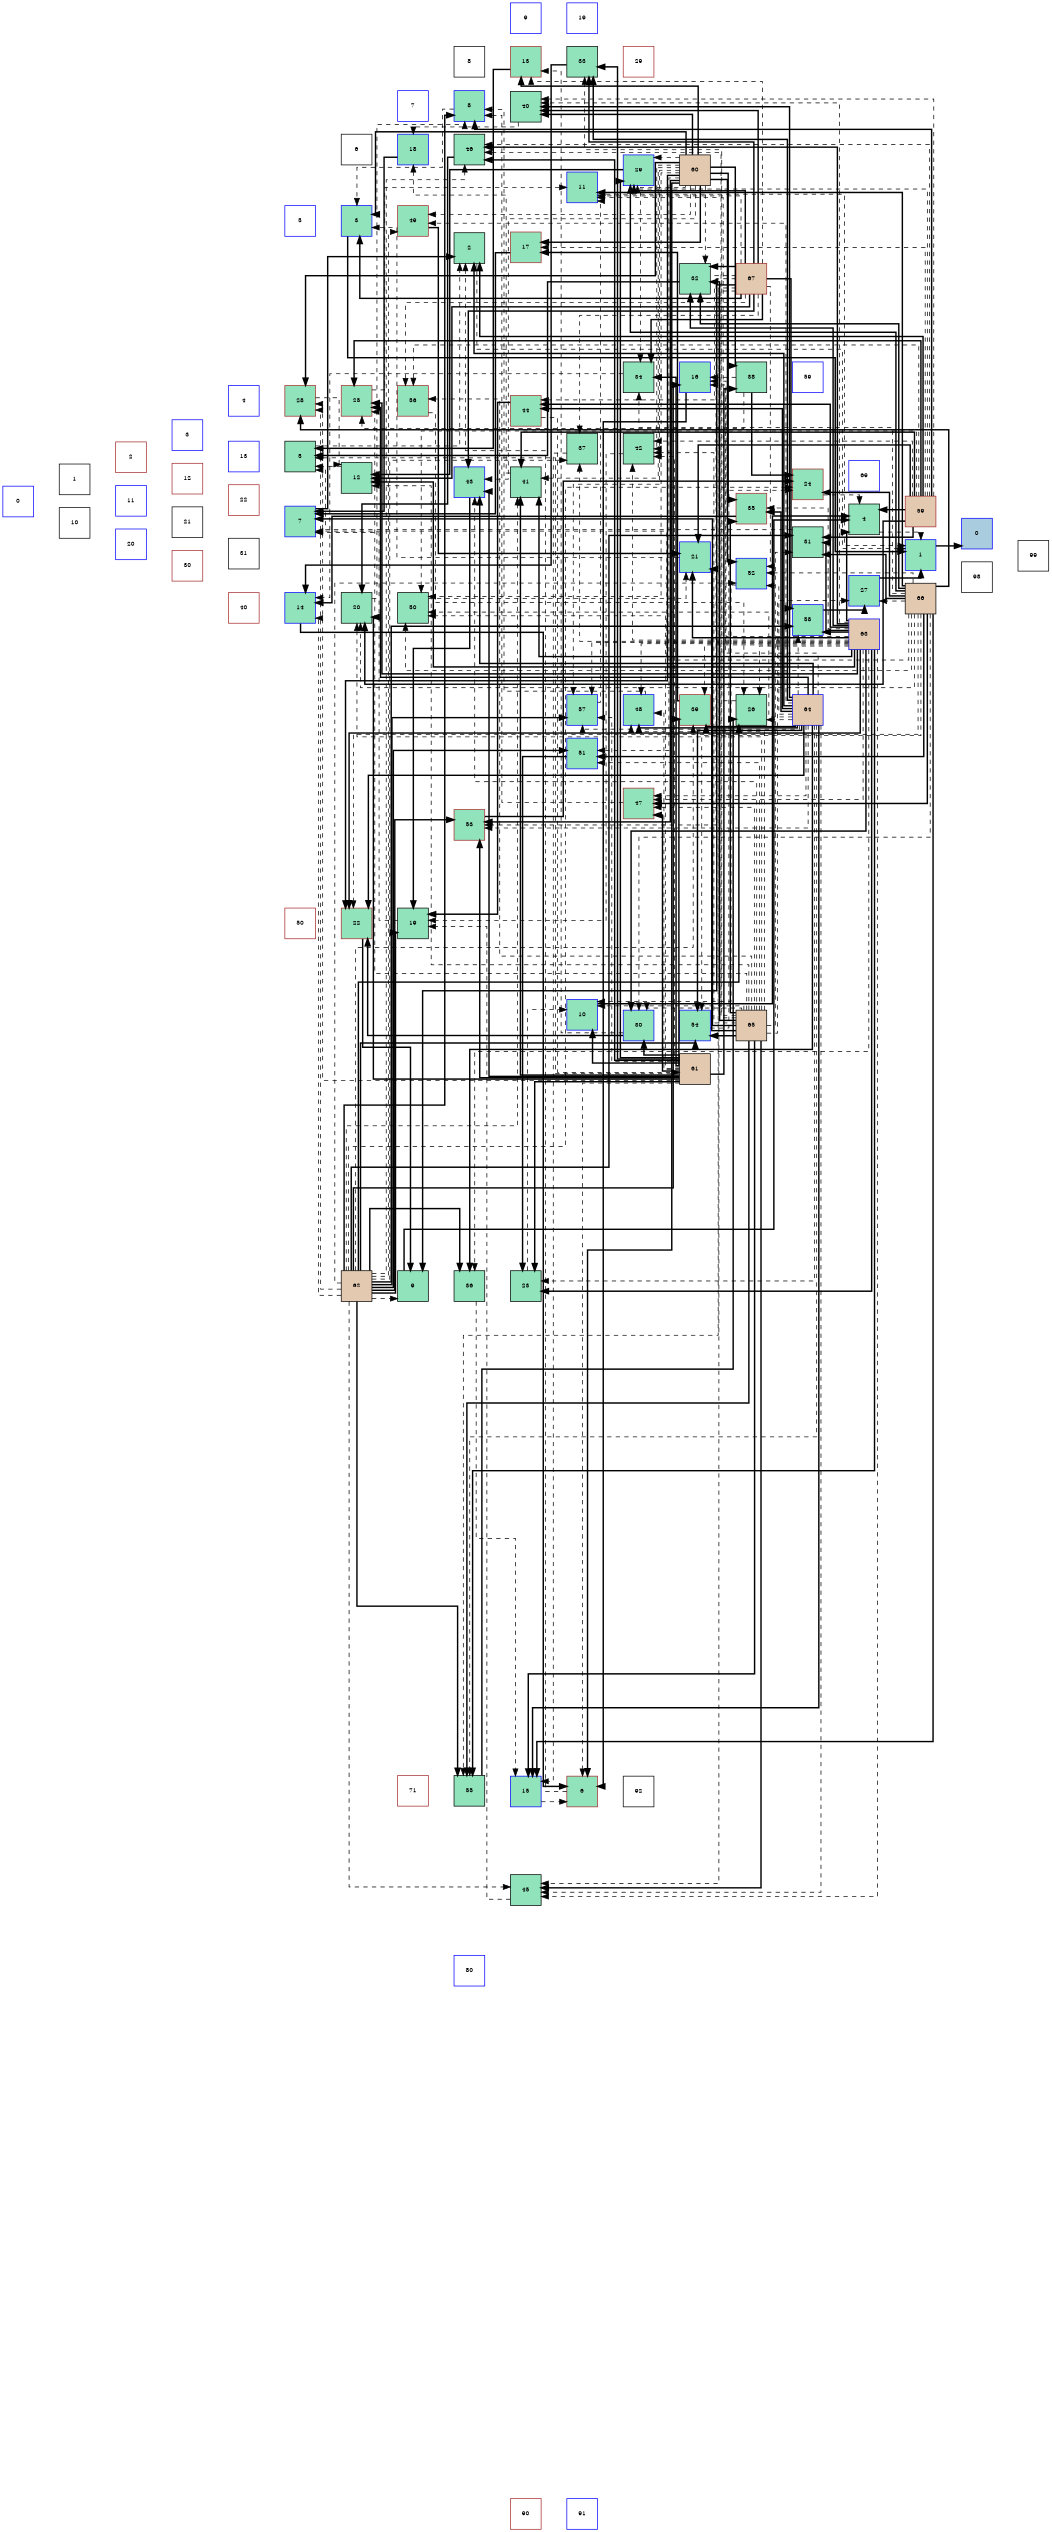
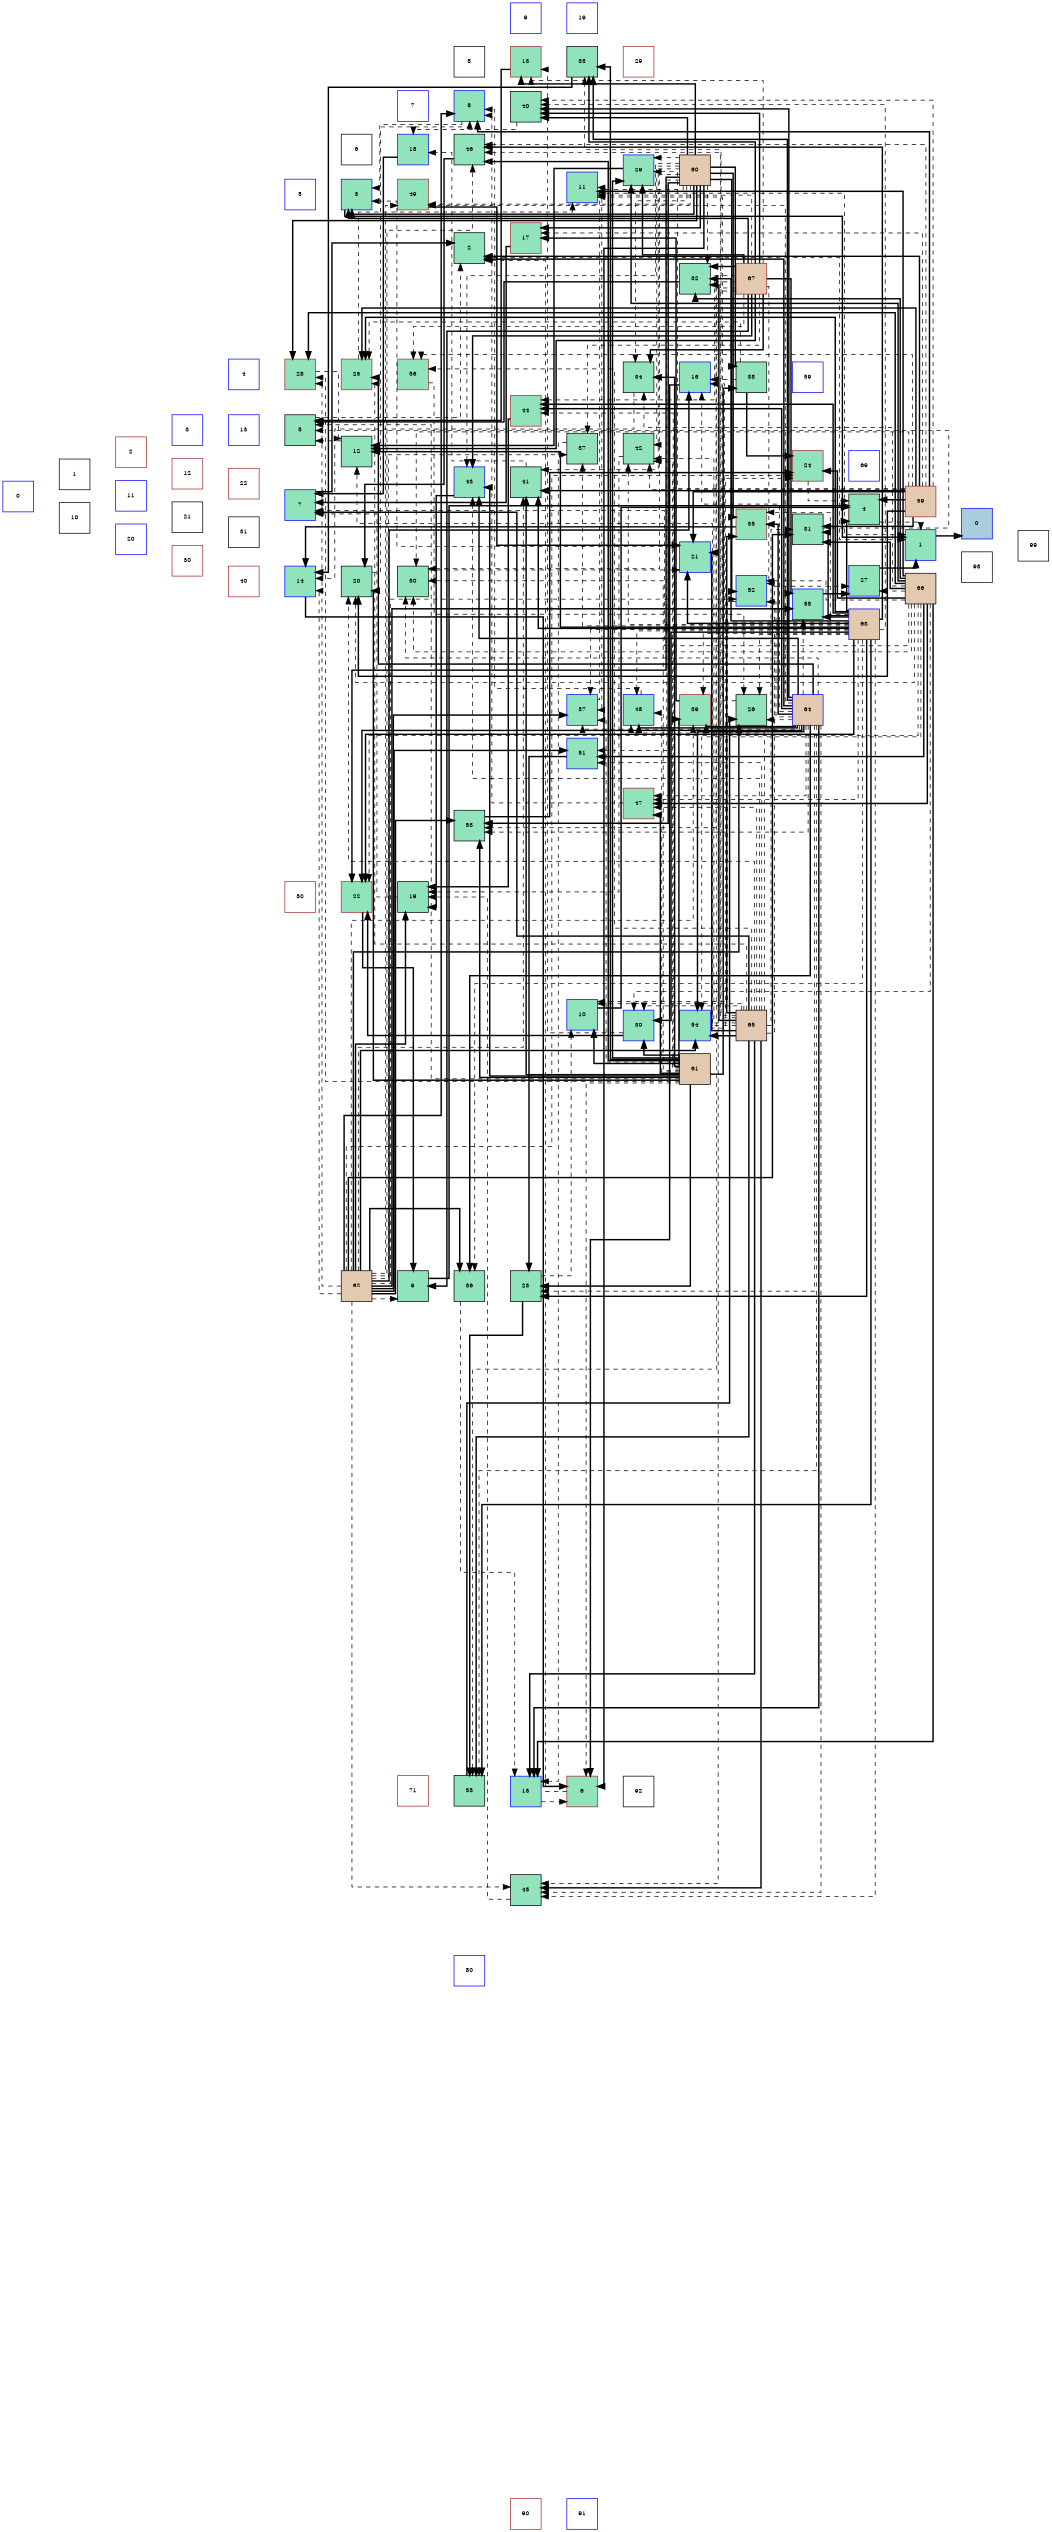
edge "44" -> "61": reversed
node "53": color brown -> black
edge "62" -> "55": now "23" -> "55"
